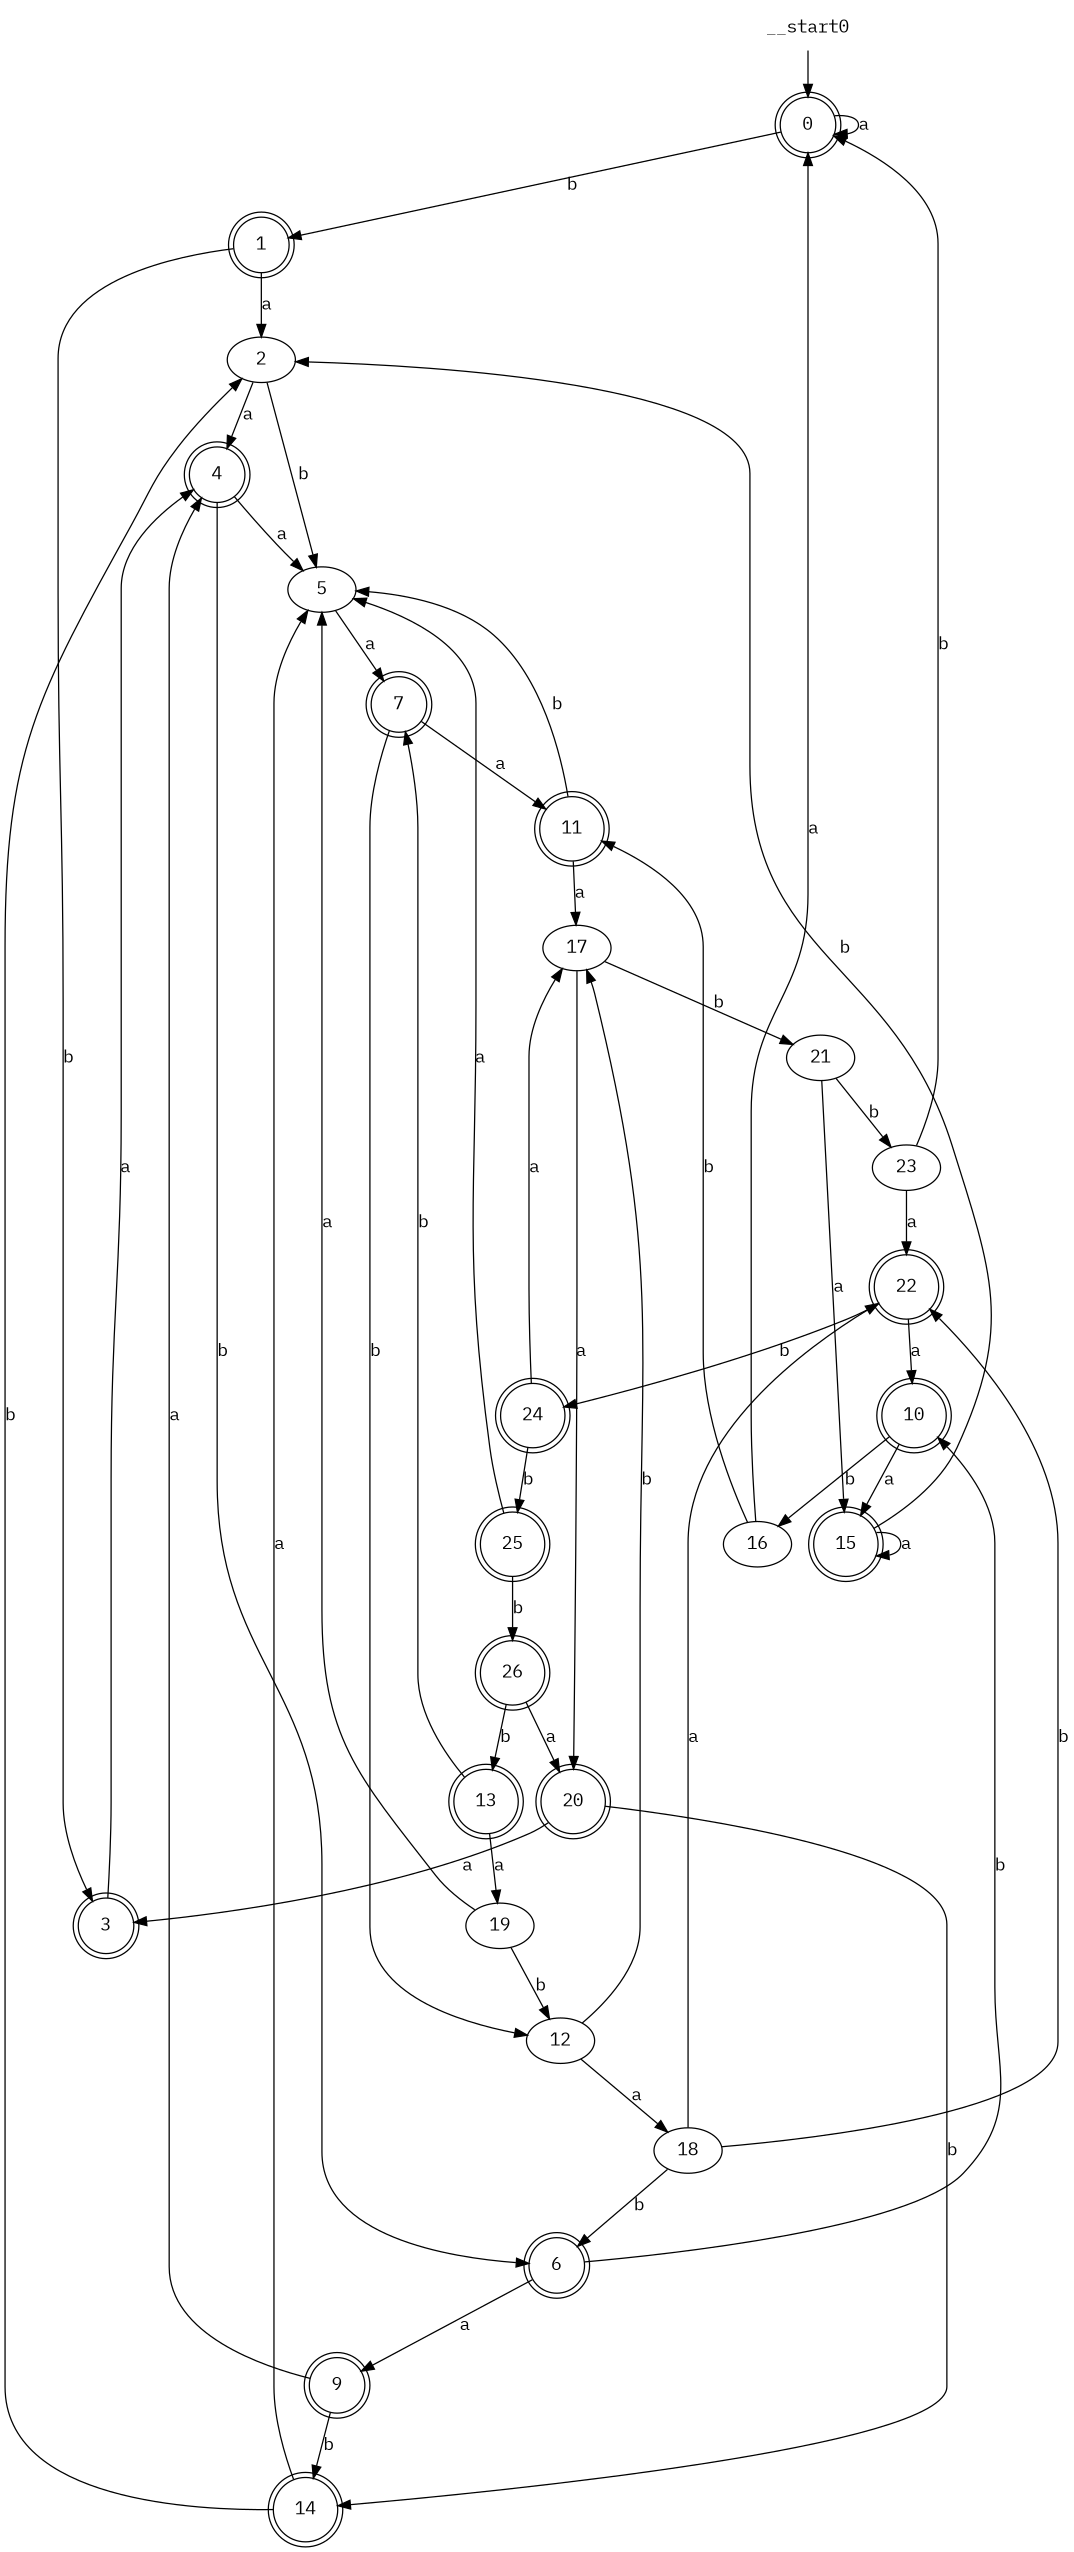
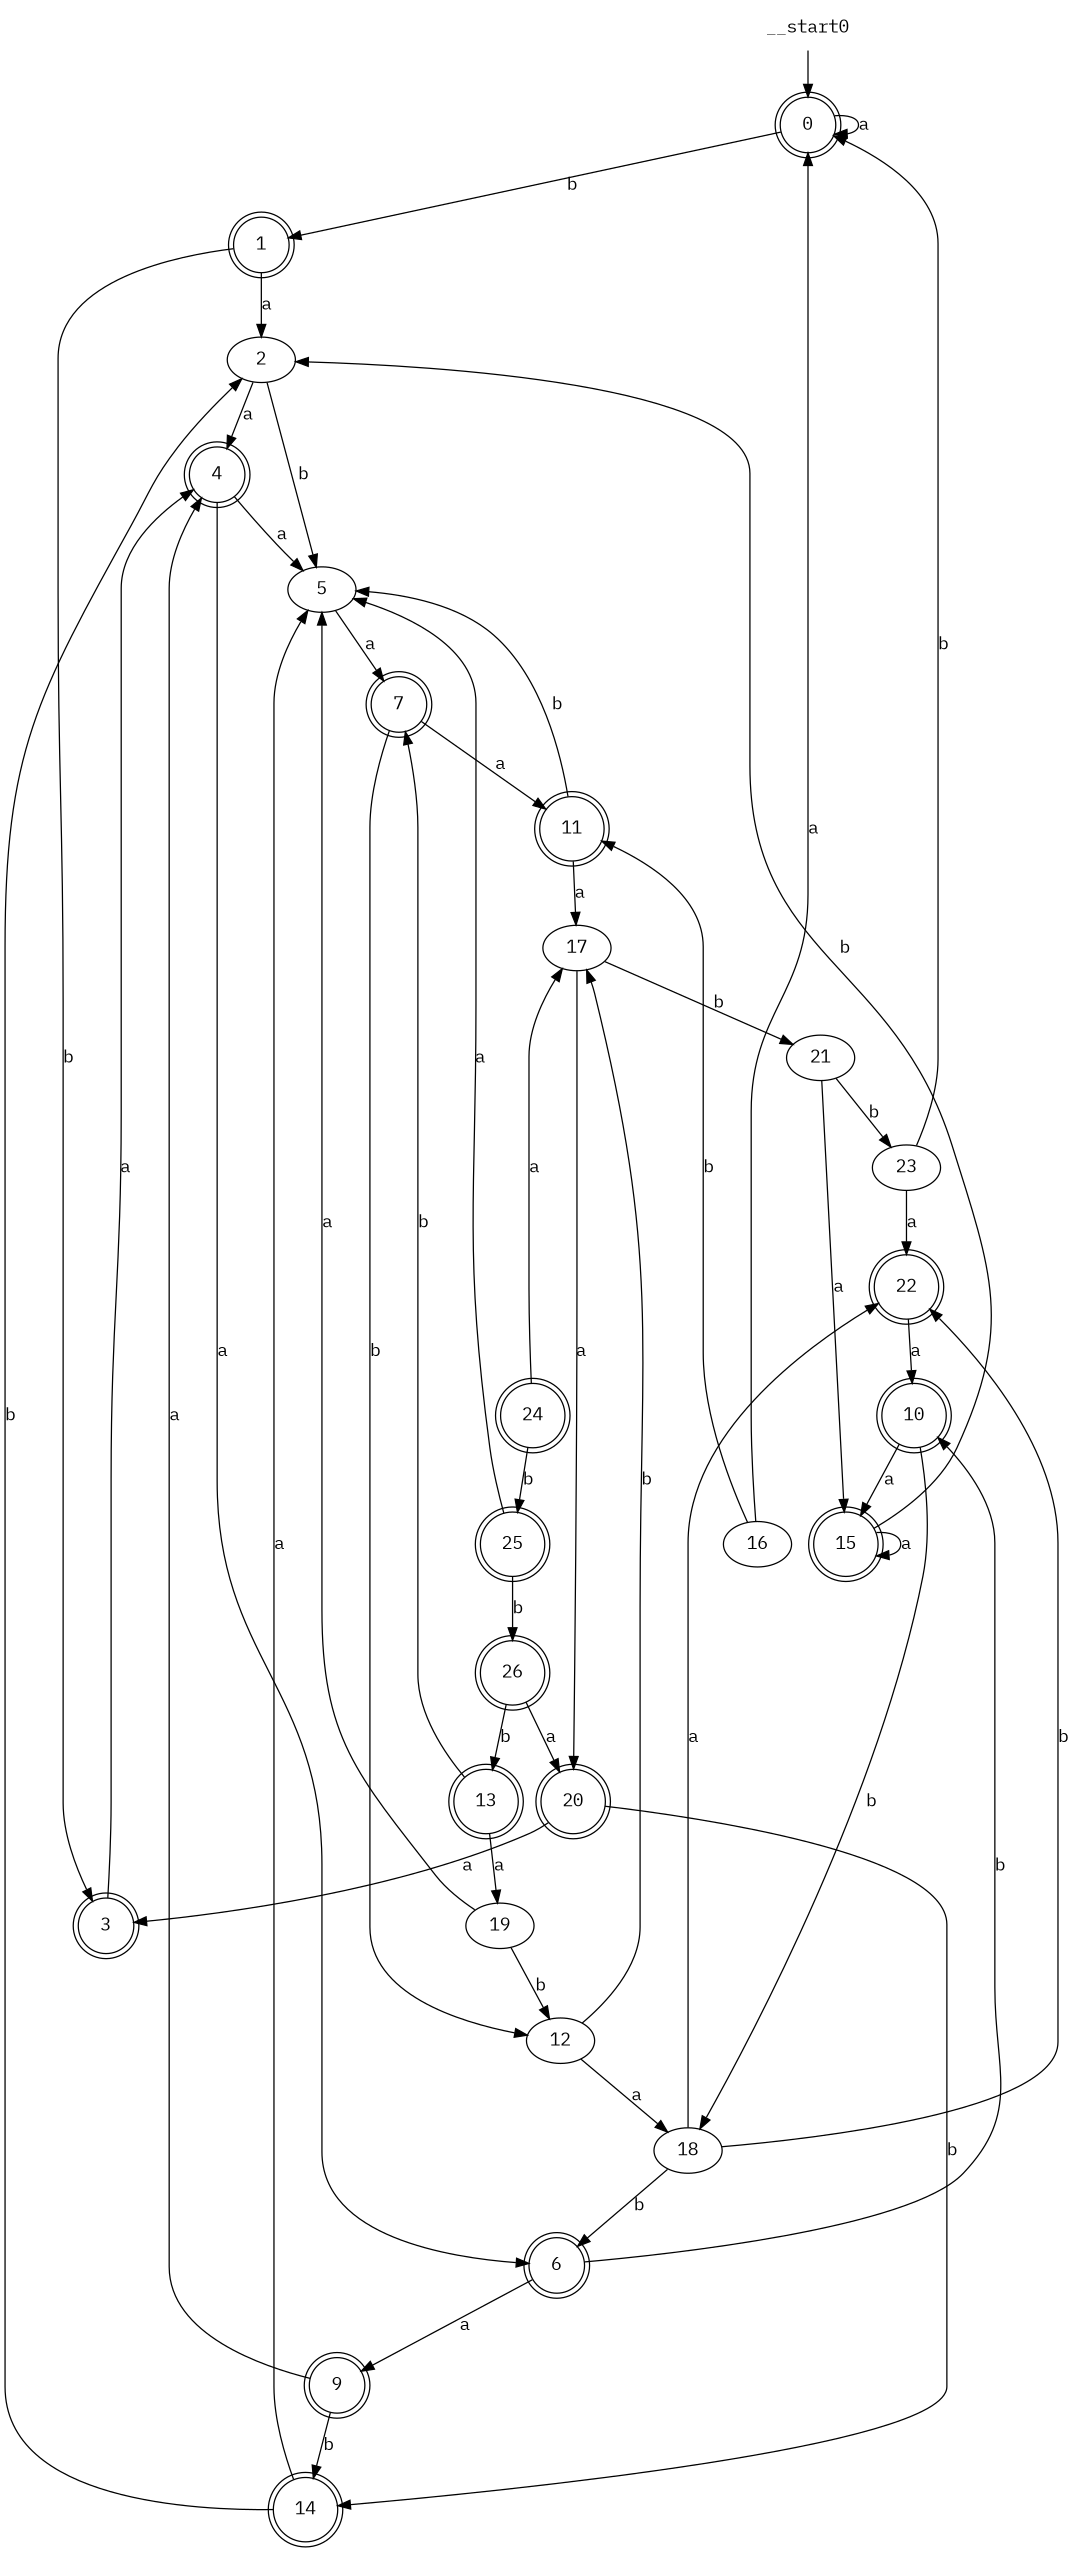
edge "4" -> "6": label "b" -> "a"
edge "22" -> "24": removed, label "b"
edge "10" -> "16": now "10" -> "18"
